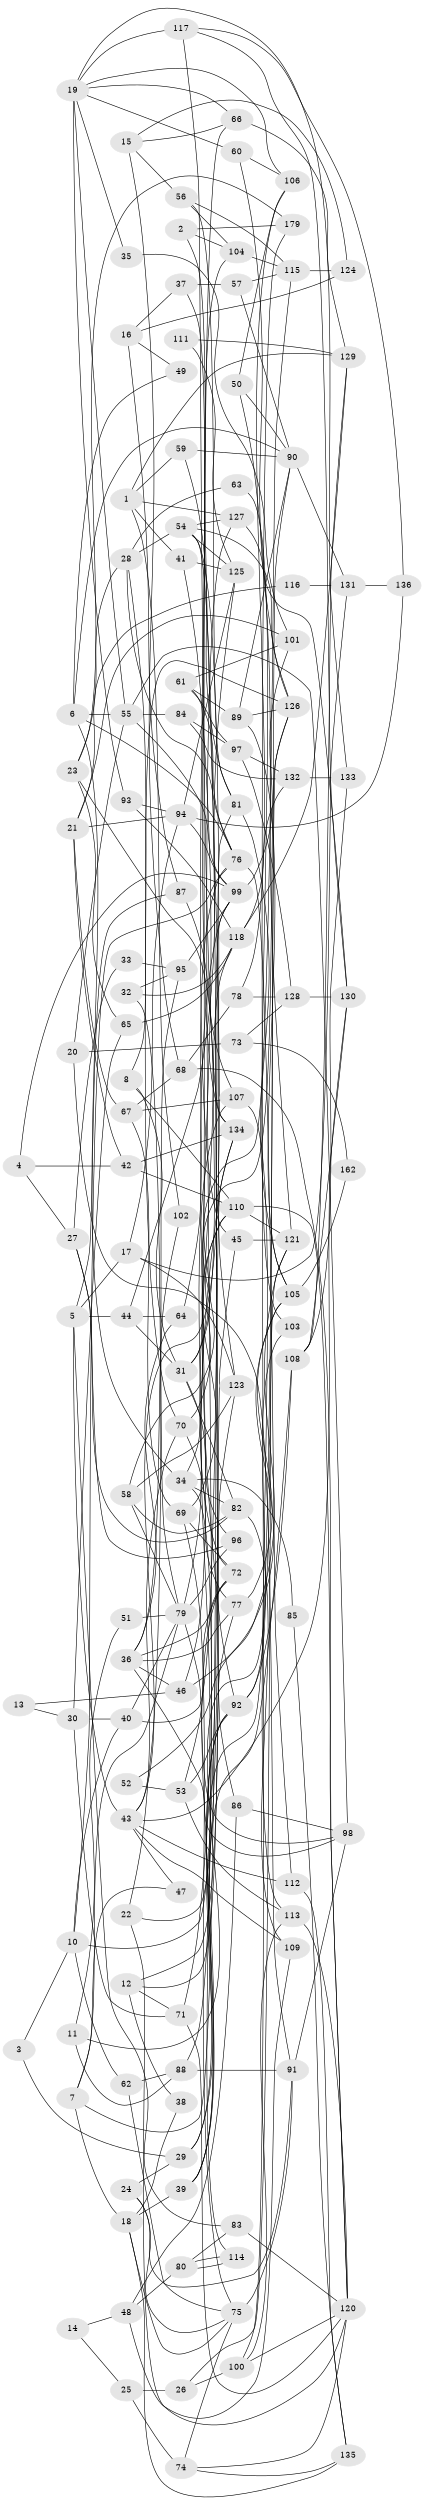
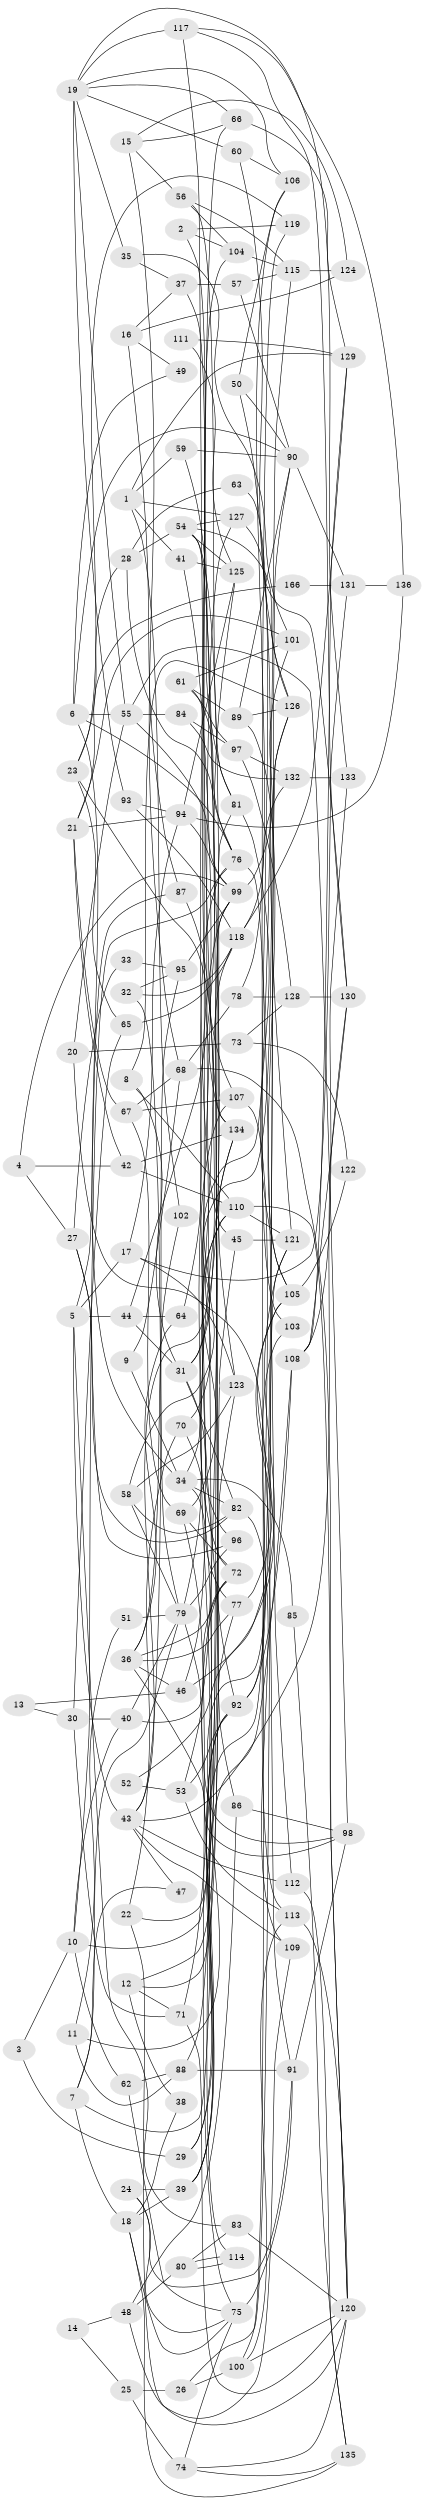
node "179": label "179" -> "119"
edge "35" -- "37": added
node "116": label "116" -> "166"
edge "28" -- "70": removed
node "162": label "162" -> "122"
node "9": added
edge "29" -- "24": now "39" -- "24"
